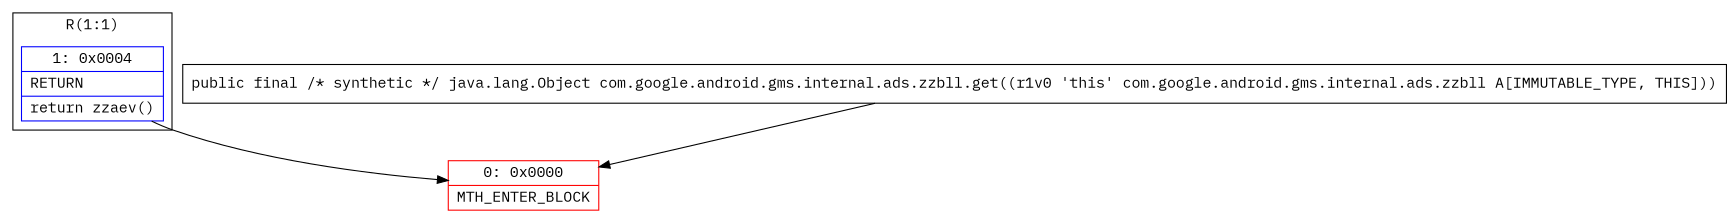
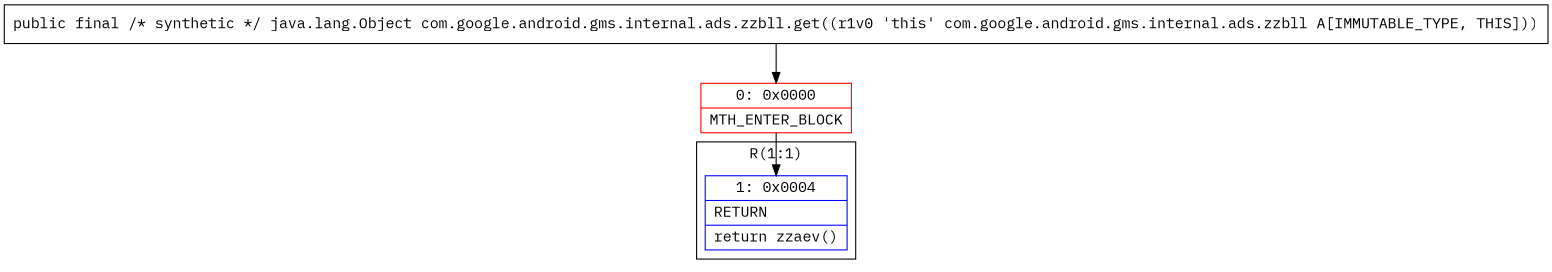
edge "1: 0x0004" -> "0: 0x0000": reversed
